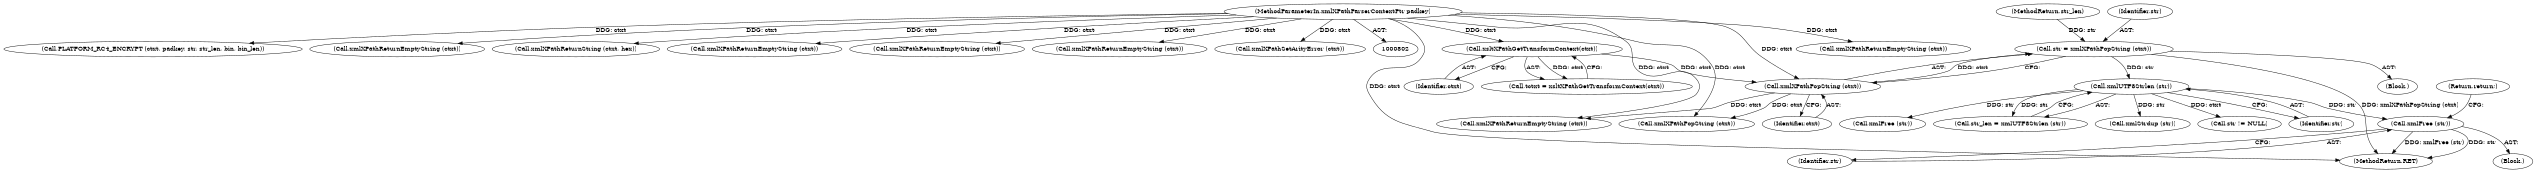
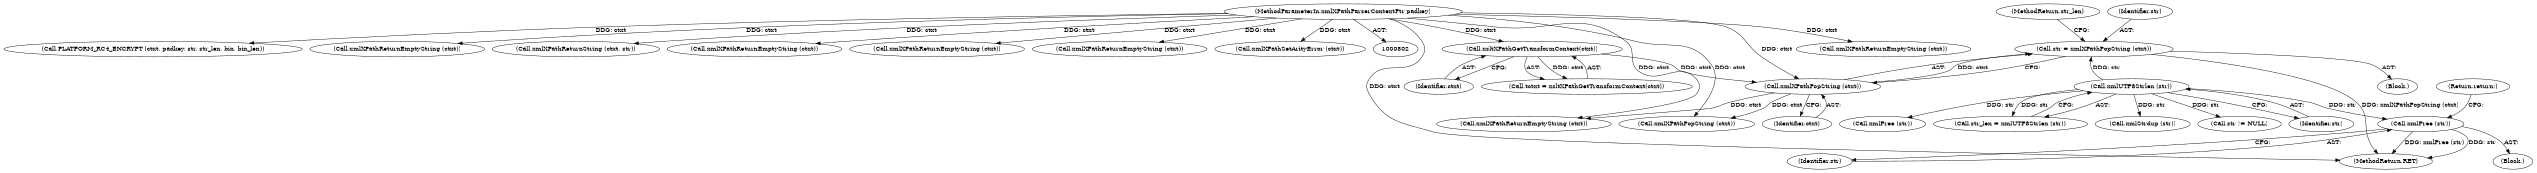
edge "(MethodReturn,str_len)" -> "(Call,str = xmlXPathPopString (ctxt))": label "DDG: str" -> "CFG: "
node "(Call,xmlXPathReturnString (ctxt, hex))": label "(Call,xmlXPathReturnString (ctxt, hex))" -> "(Call,xmlXPathReturnString (ctxt, str))"
edge "(Call,str = xmlXPathPopString (ctxt))" -> "(Call,xmlUTF8Strlen (str))": reversed
edge "(Call,tctxt = xsltXPathGetTransformContext(ctxt))" -> "(Call,xsltXPathGetTransformContext(ctxt))": label "CFG: " -> "AST: "
edge "(Call,xmlUTF8Strlen (str))" -> "(Call,str != NULL)": label "DDG: ctxt" -> "DDG: str"
